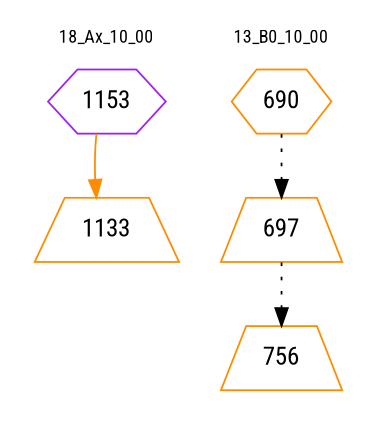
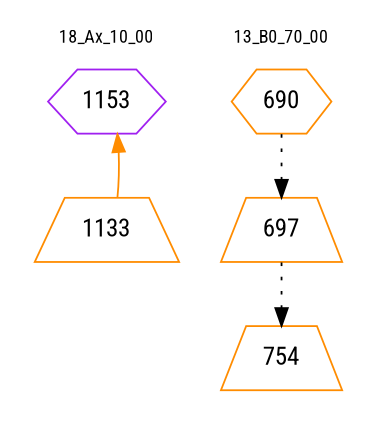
cluster "13_B0_10_00": label "13_B0_10_00" -> "13_B0_70_00"
edge "1153" -> "1133": reversed
node "756": label "756" -> "754"
